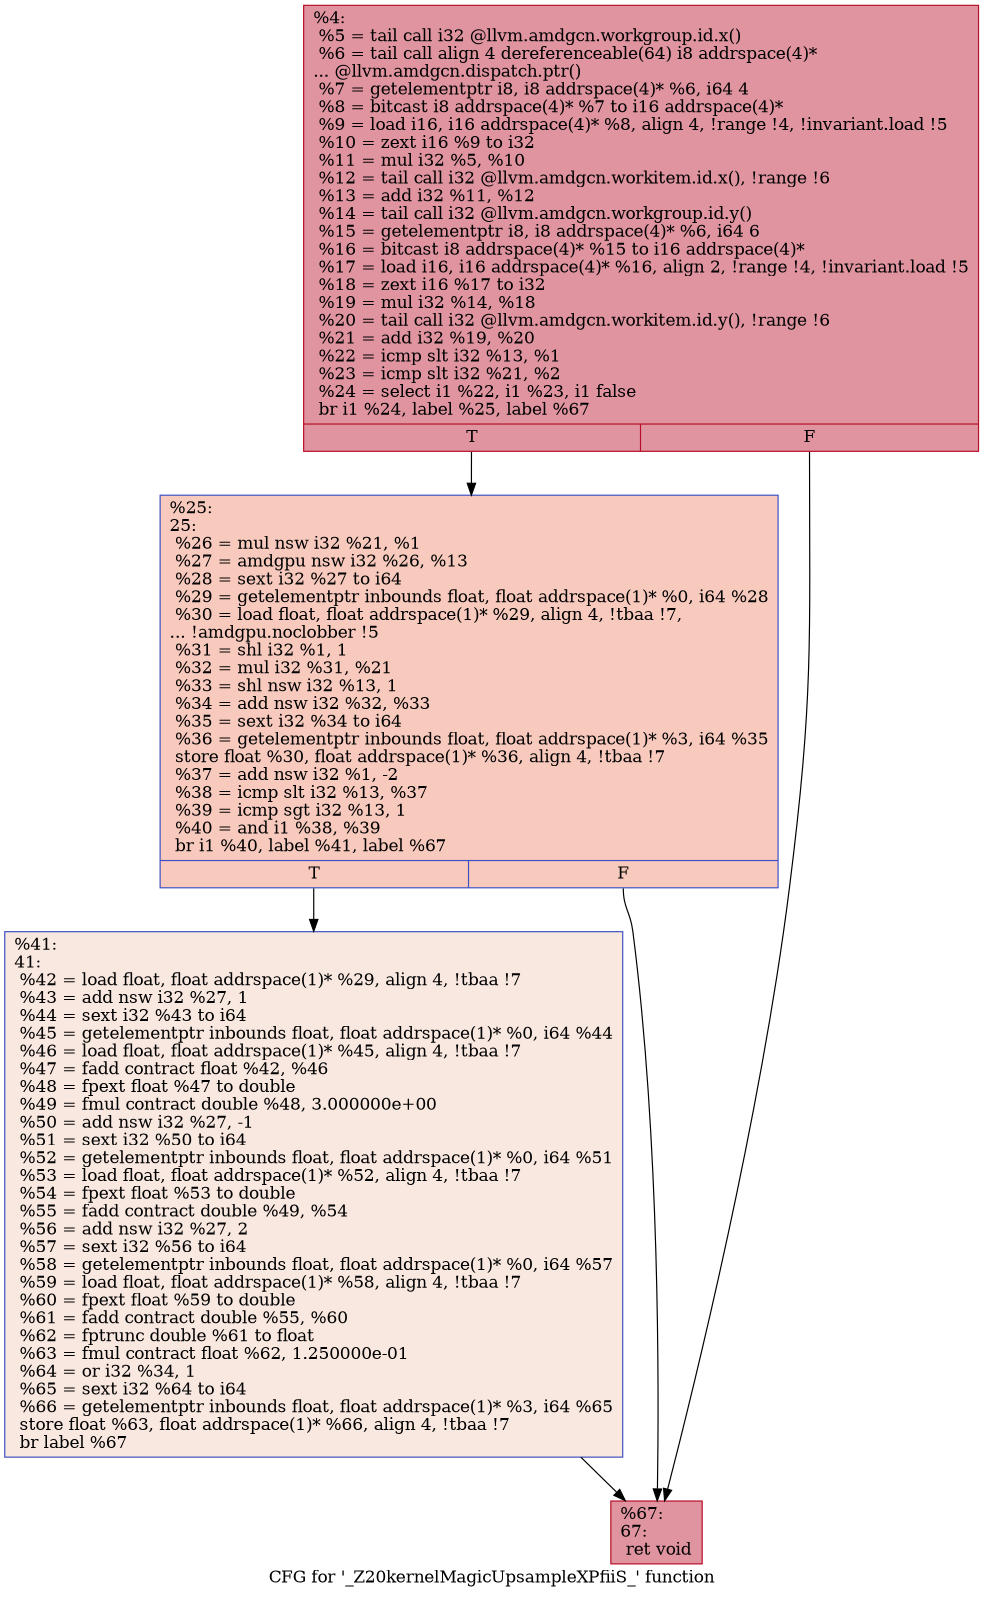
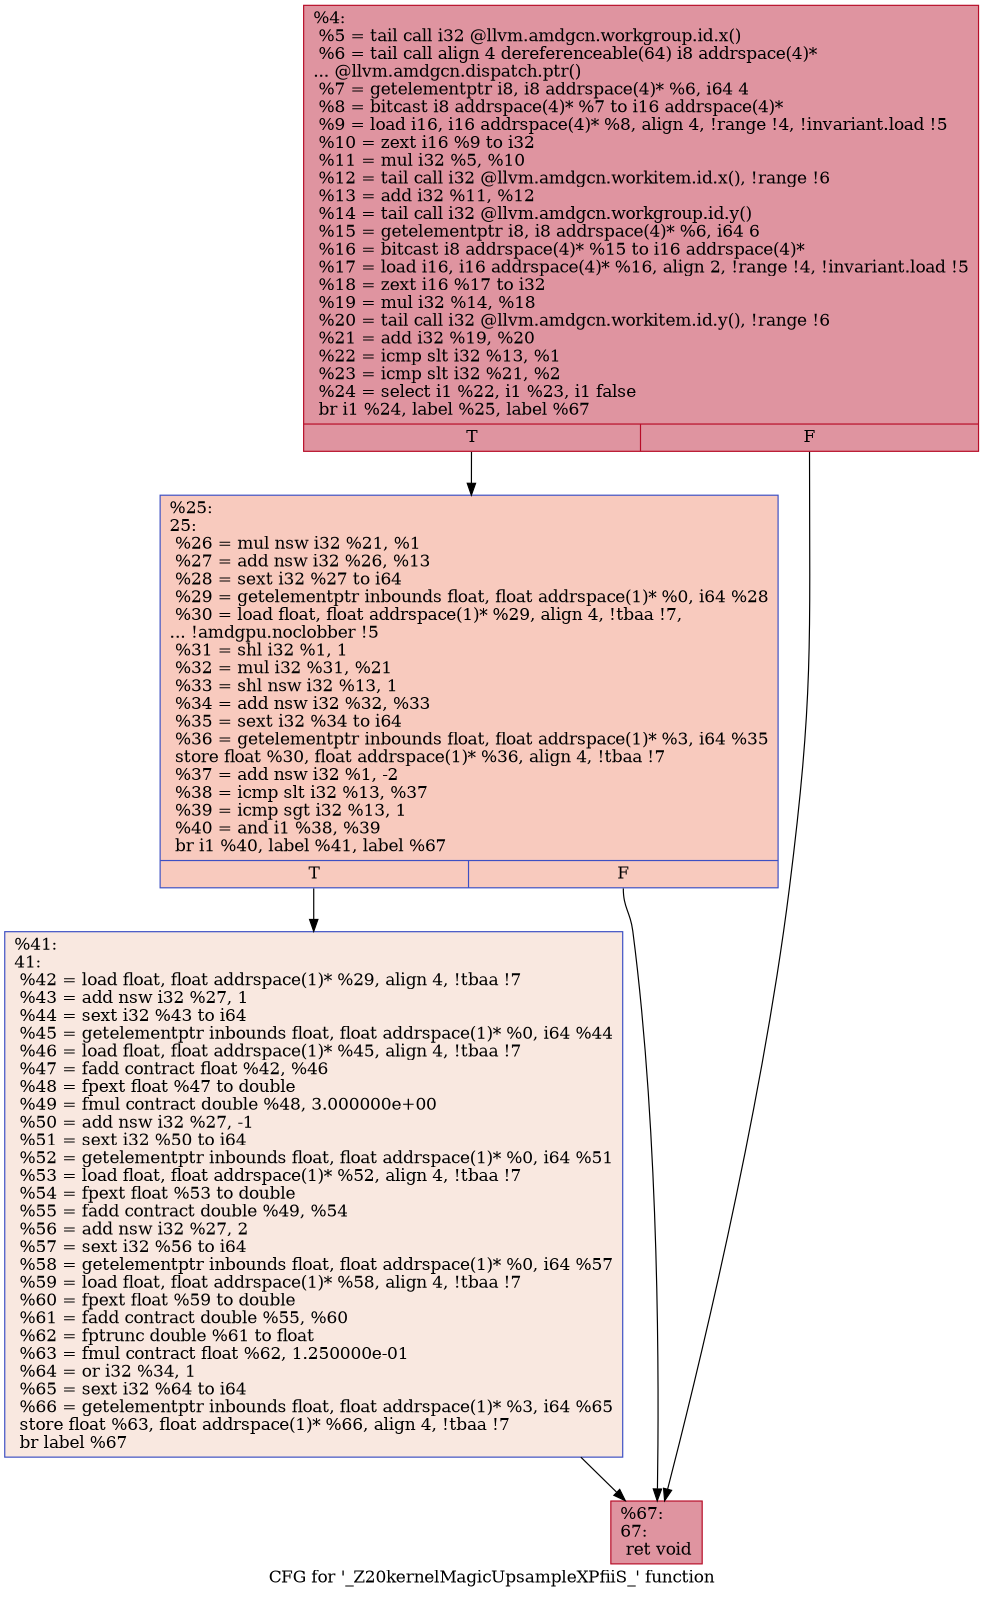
node "%25:": text "%27 = amdgpu nsw i32 %26, %13" -> "%27 = add nsw i32 %26, %13"
